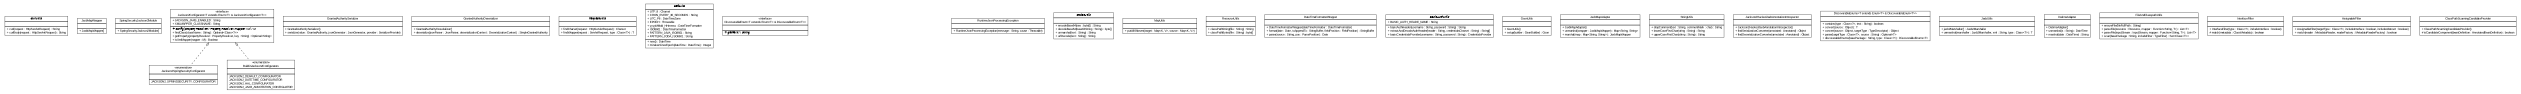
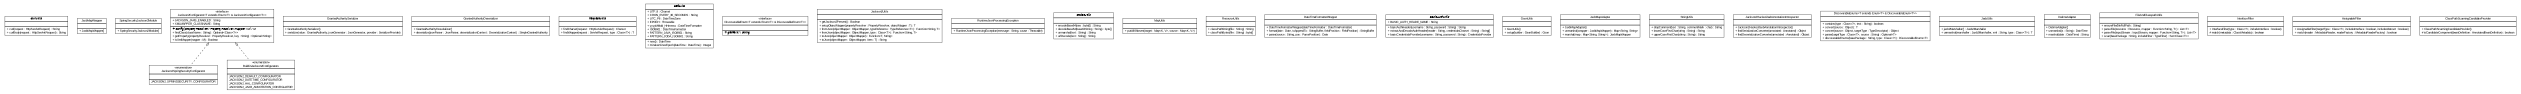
node "Jackson2Utils": added
